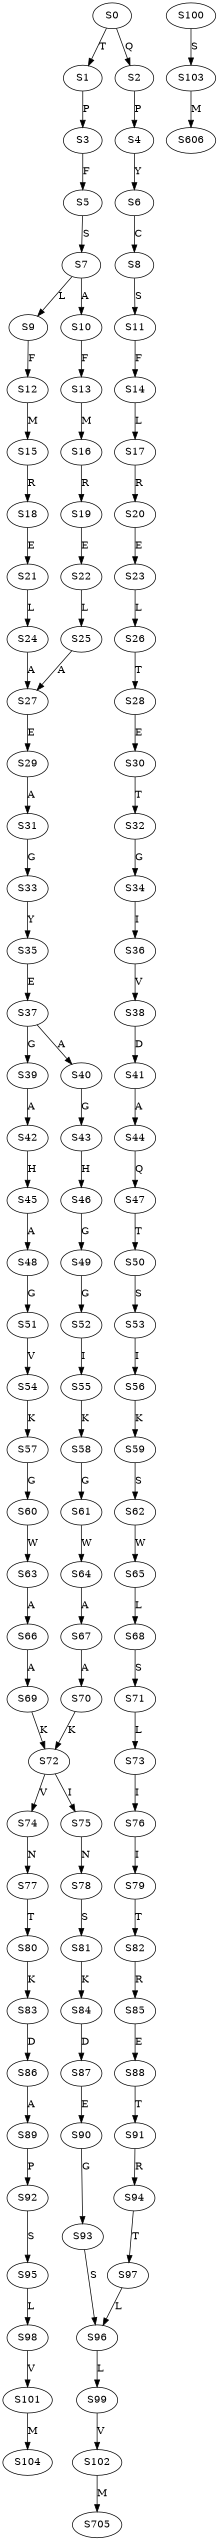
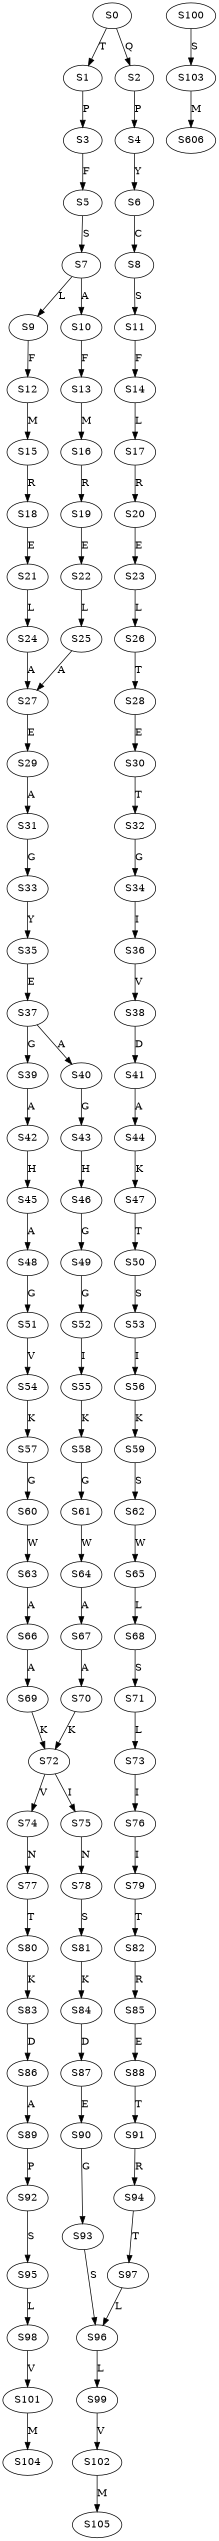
edge "S44" -> "S47": label "Q" -> "K"
node "S705": label "S705" -> "S105"
